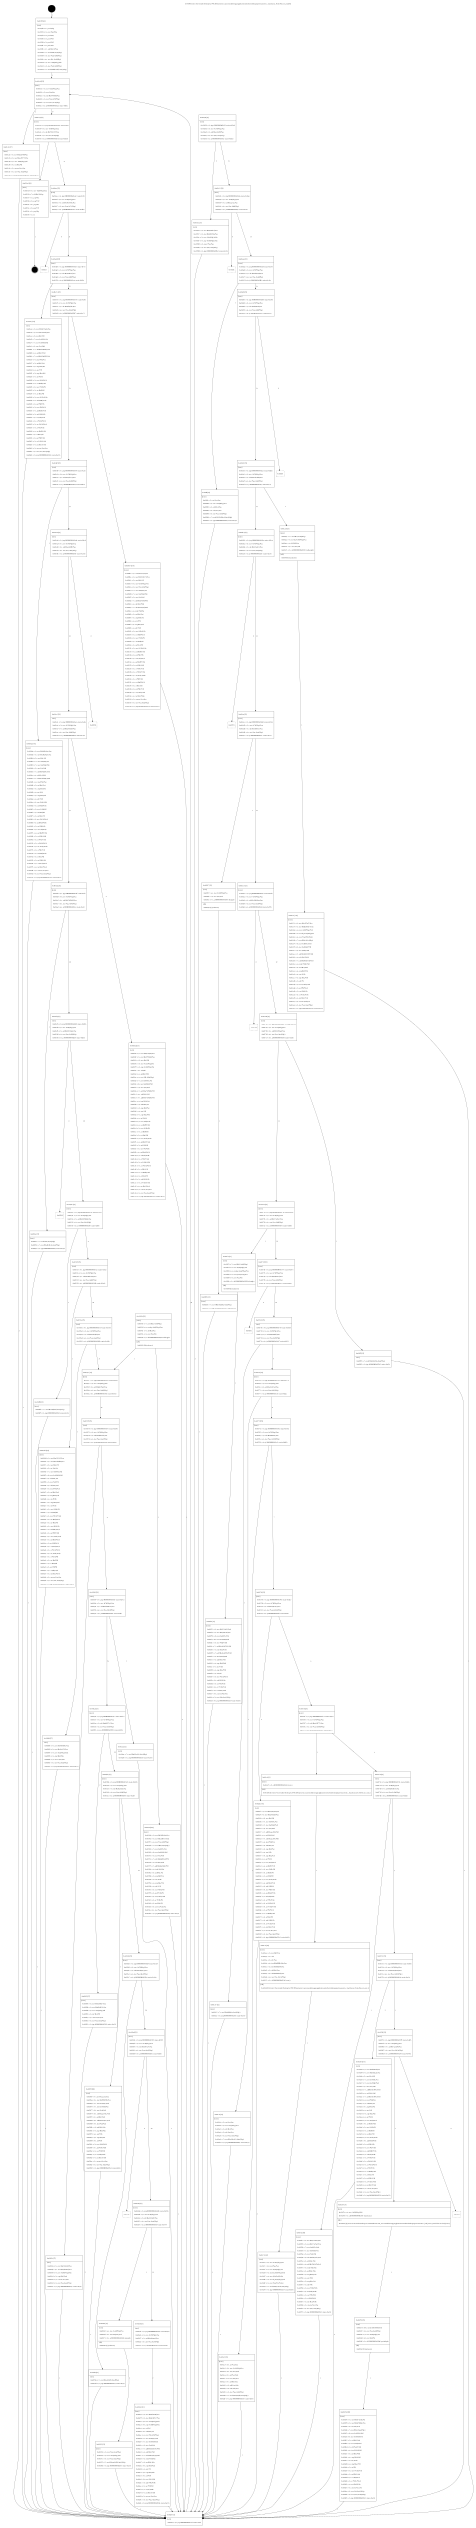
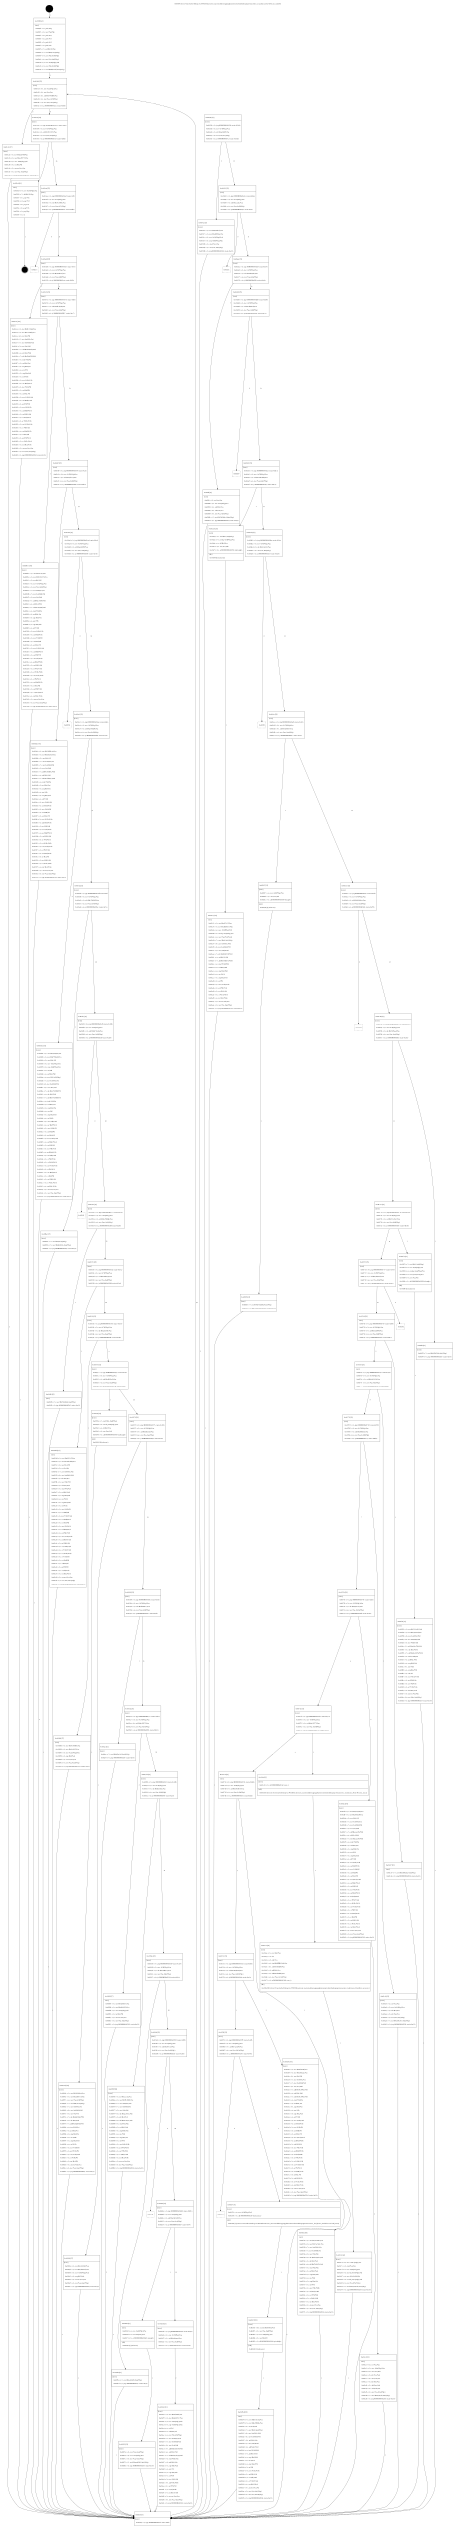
edge "0x401936 [23]" -> "0x401557 [25]": reversed
